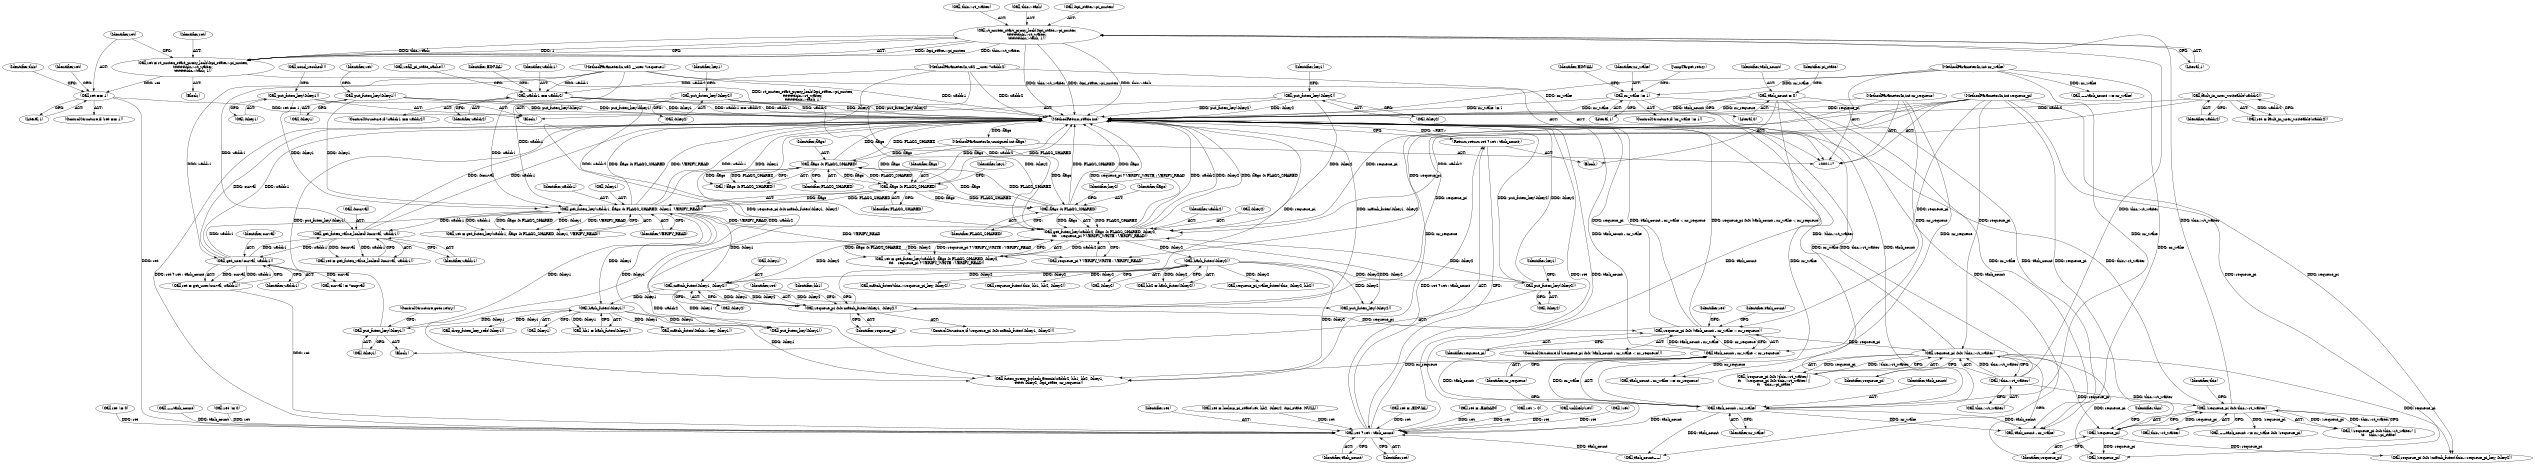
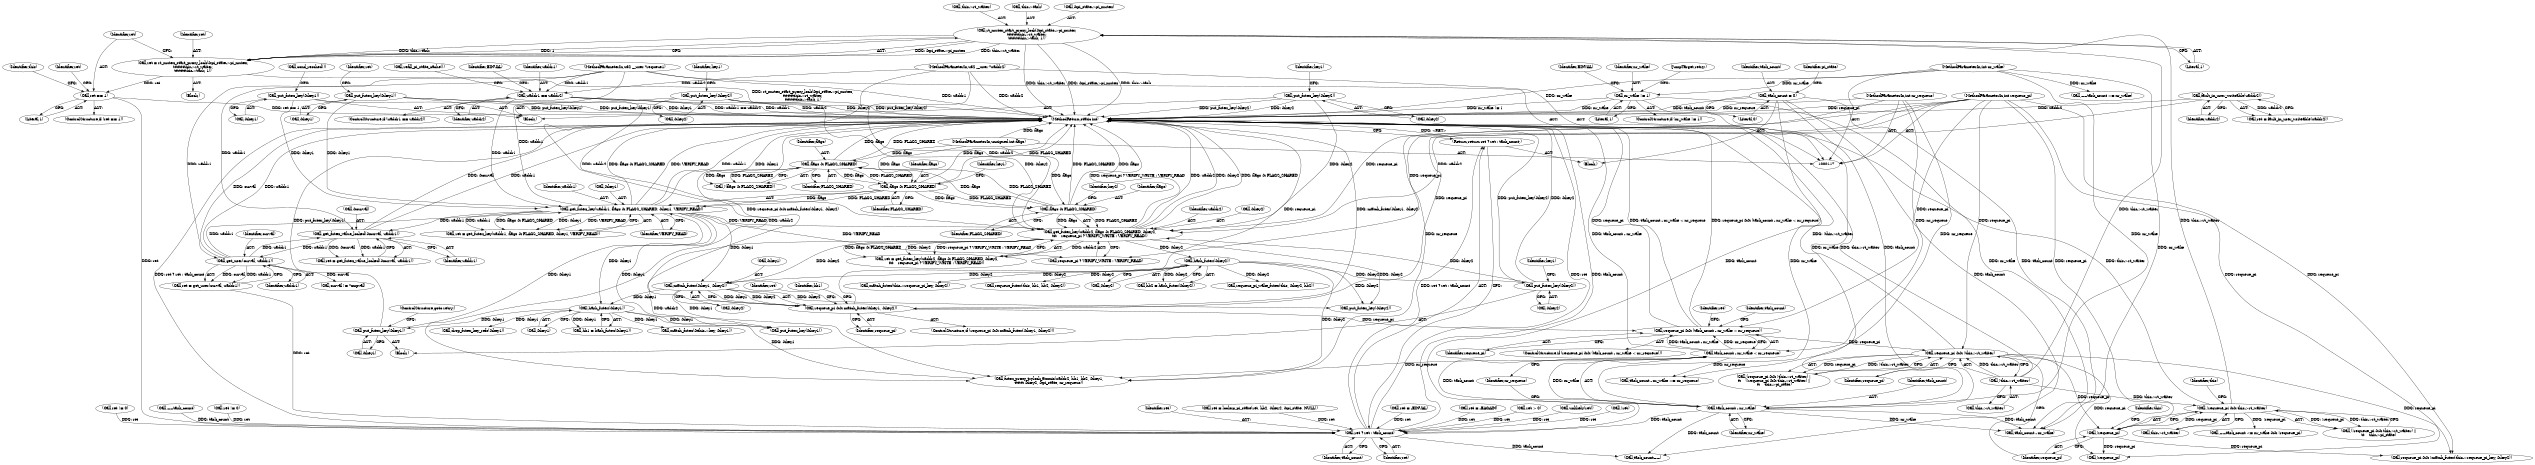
edge "(MethodReturn,static int)" -> "(MethodParameterIn,unsigned int flags)": reversed
edge "(Identifier,nr_requeue)" -> "(Call,task_count - nr_wake < nr_requeue)": removed, label "AST:"
edge "(Call,task_count++)" -> "(Call,ret ? ret : task_count)": reversed
